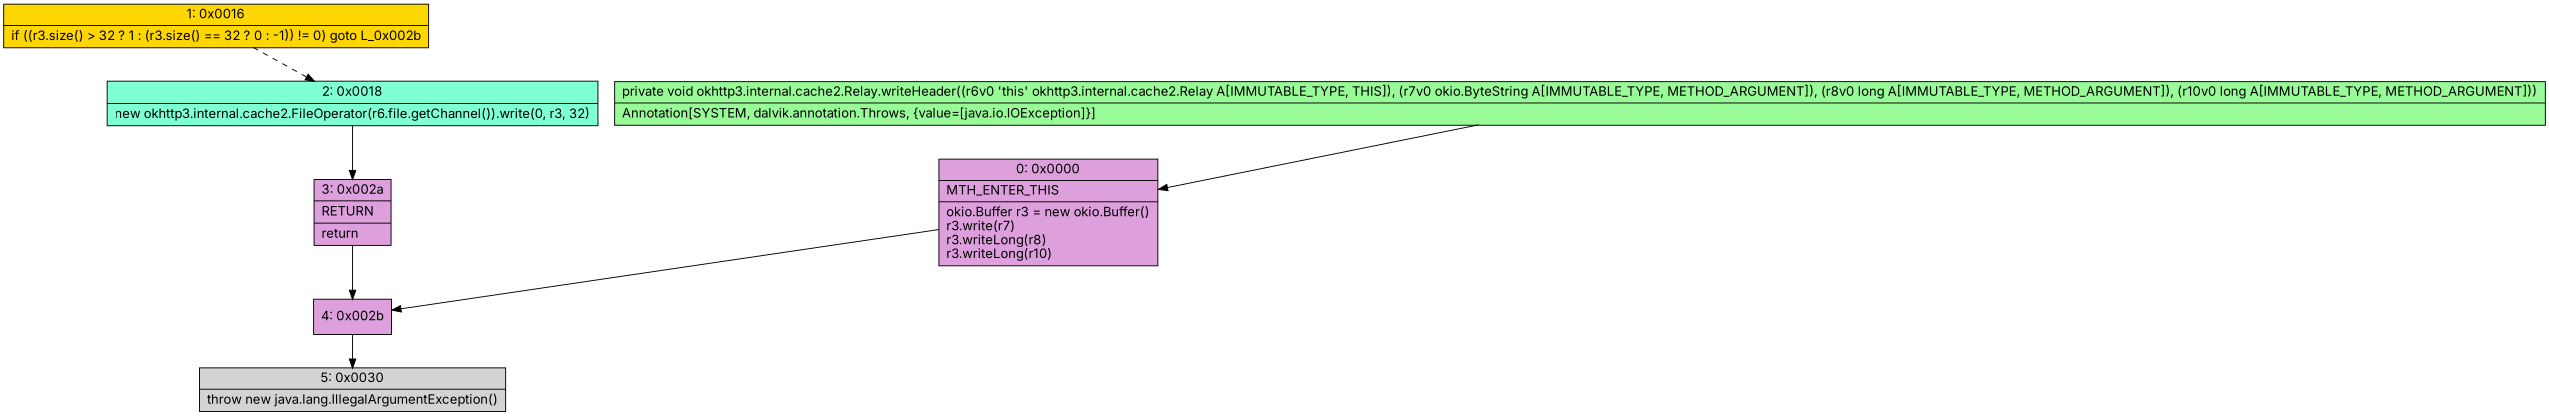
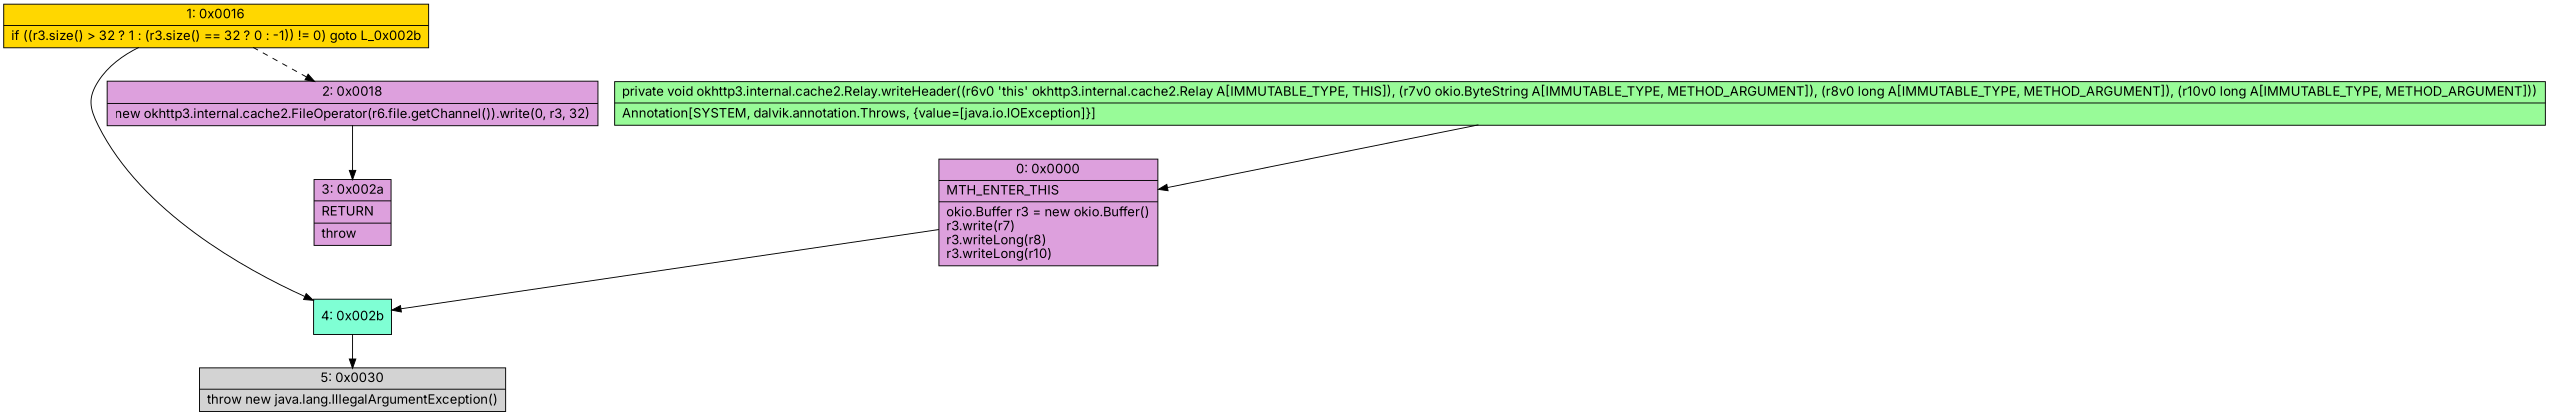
node "2: 0x0018": fillcolor aquamarine -> plum
node "3: 0x002a": text "return" -> "throw"
edge "3: 0x002a" -> "4: 0x002b": now "1: 0x0016" -> "4: 0x002b"
node "4: 0x002b": fillcolor plum -> aquamarine
